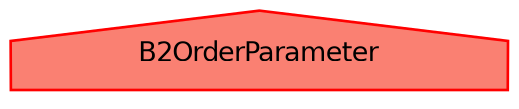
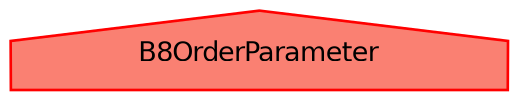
node "B2OrderParameter": label "B2OrderParameter" -> "B8OrderParameter"
